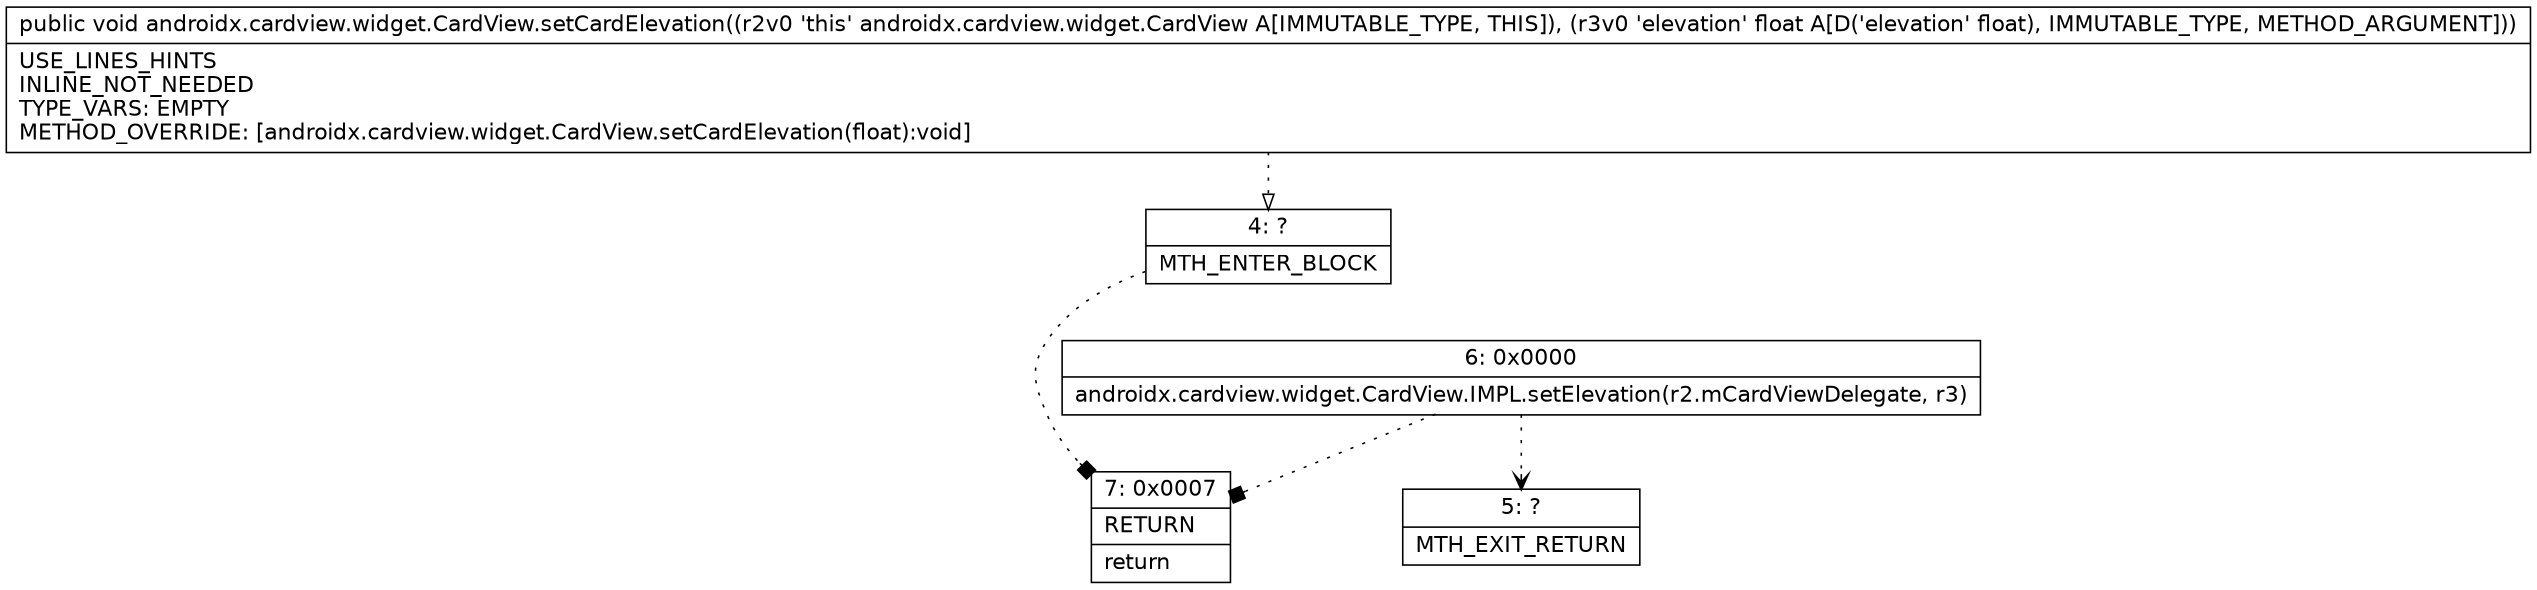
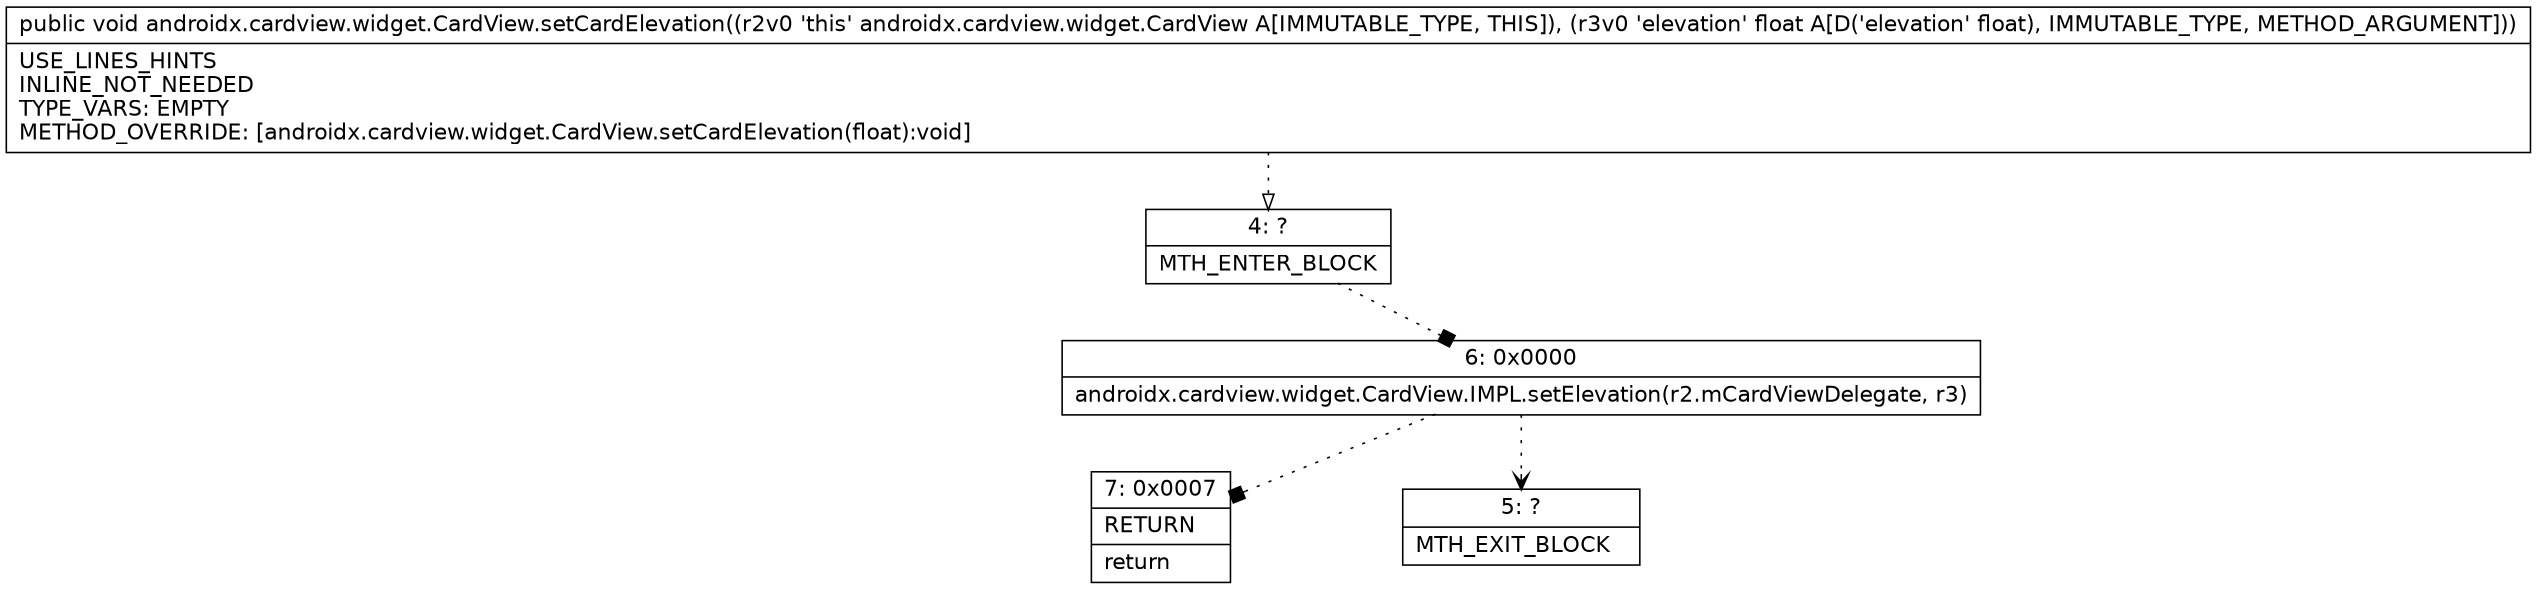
edge "4: ?" -> "7: 0x0007": now "4: ?" -> "6: 0x0000"
node "5: ?": text "MTH_EXIT_RETURN" -> "MTH_EXIT_BLOCK"
